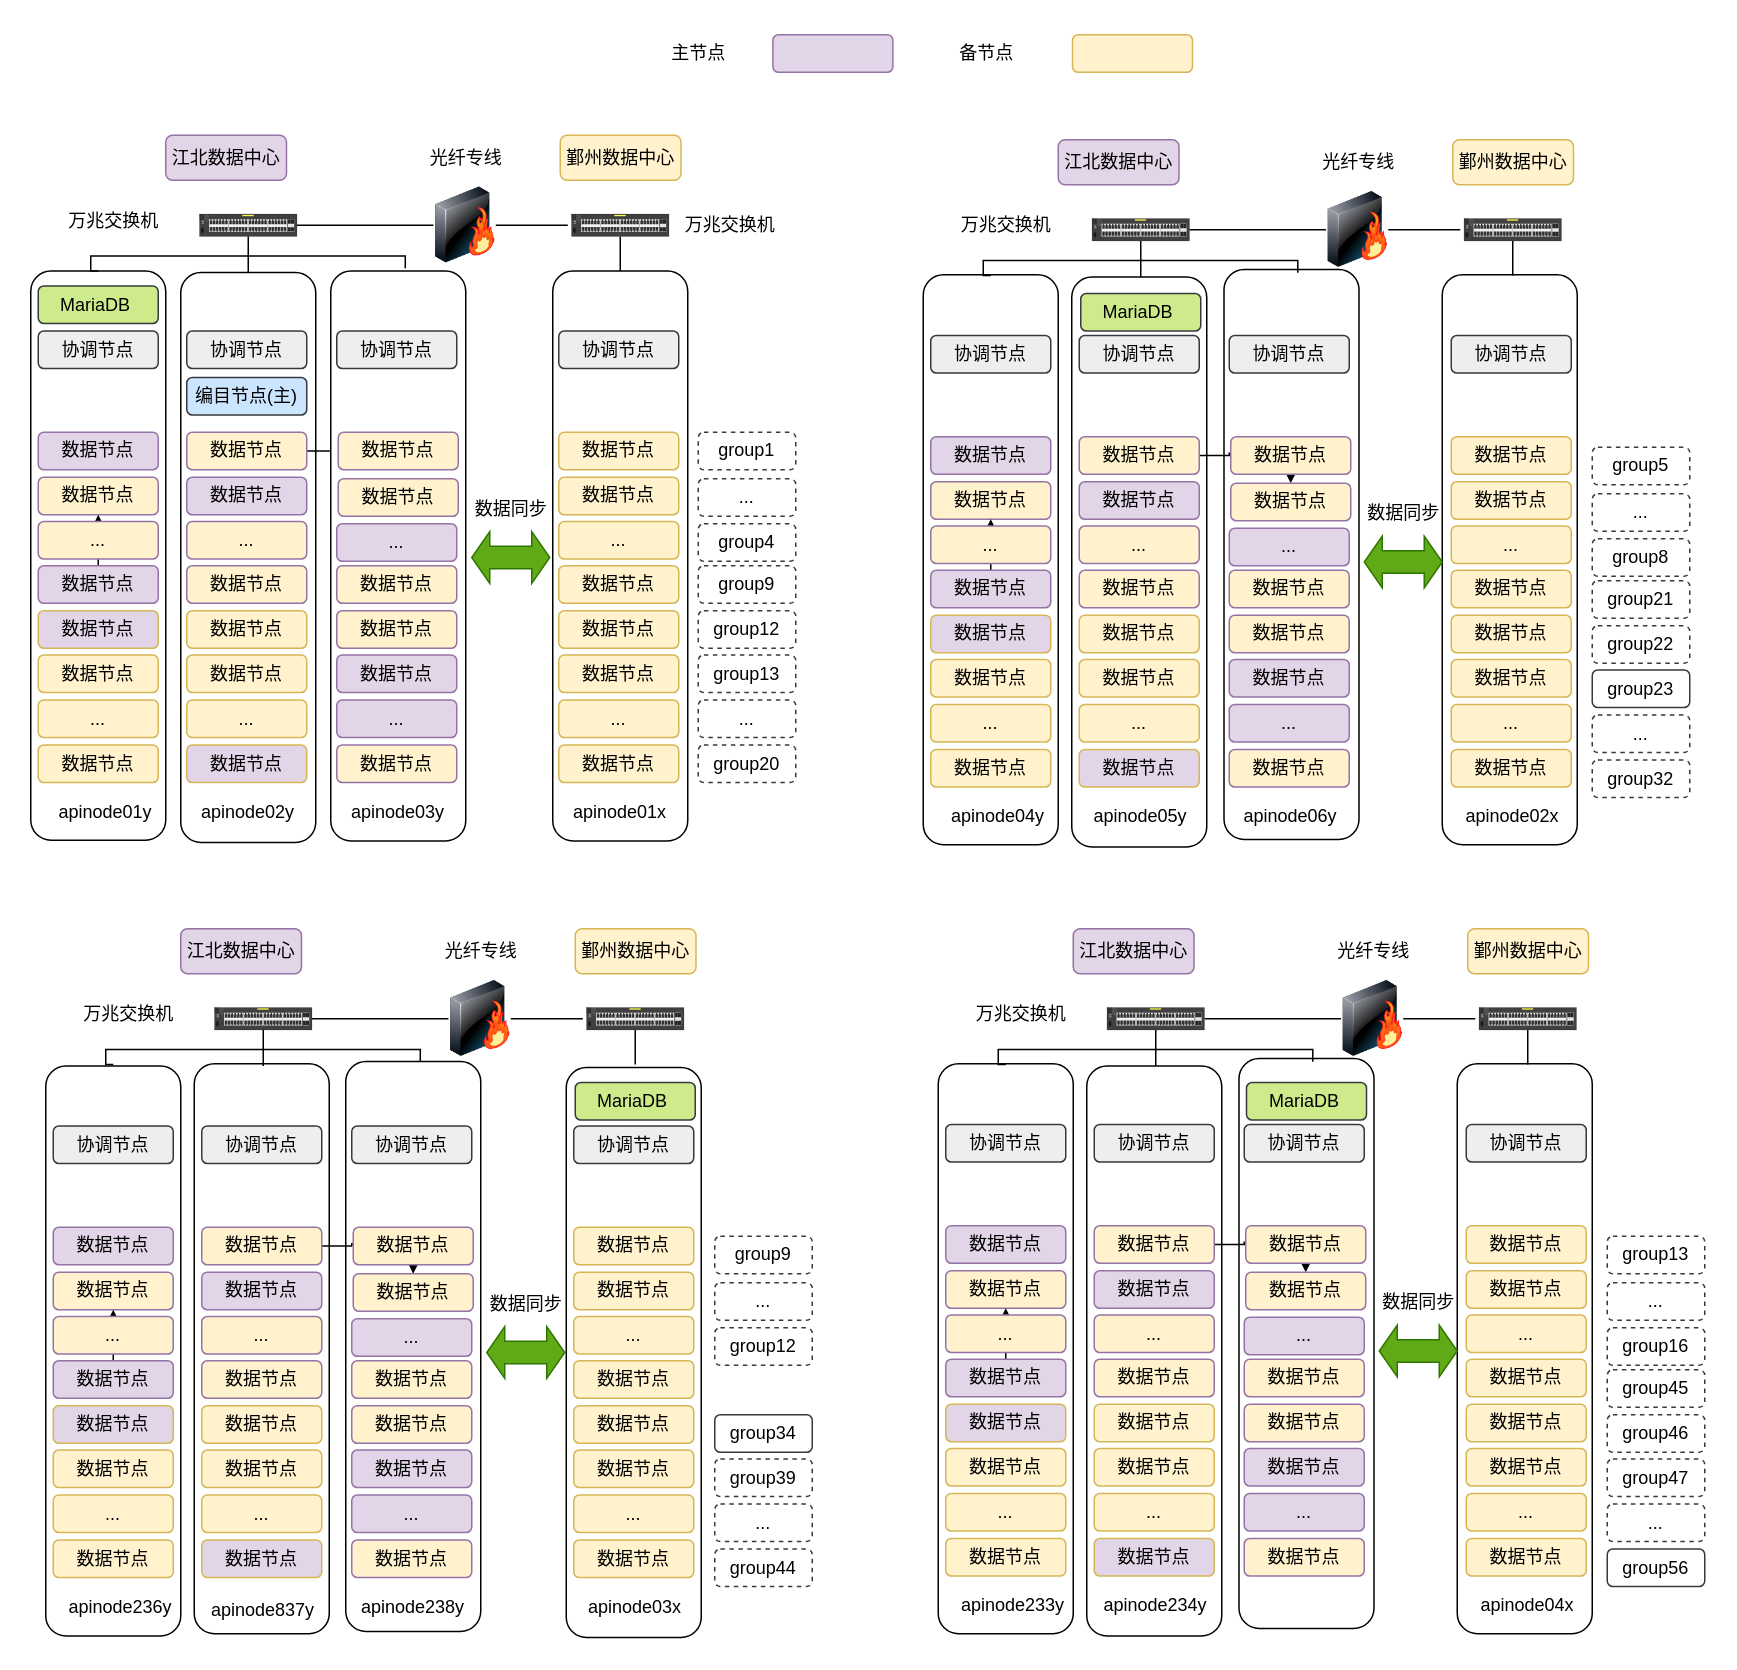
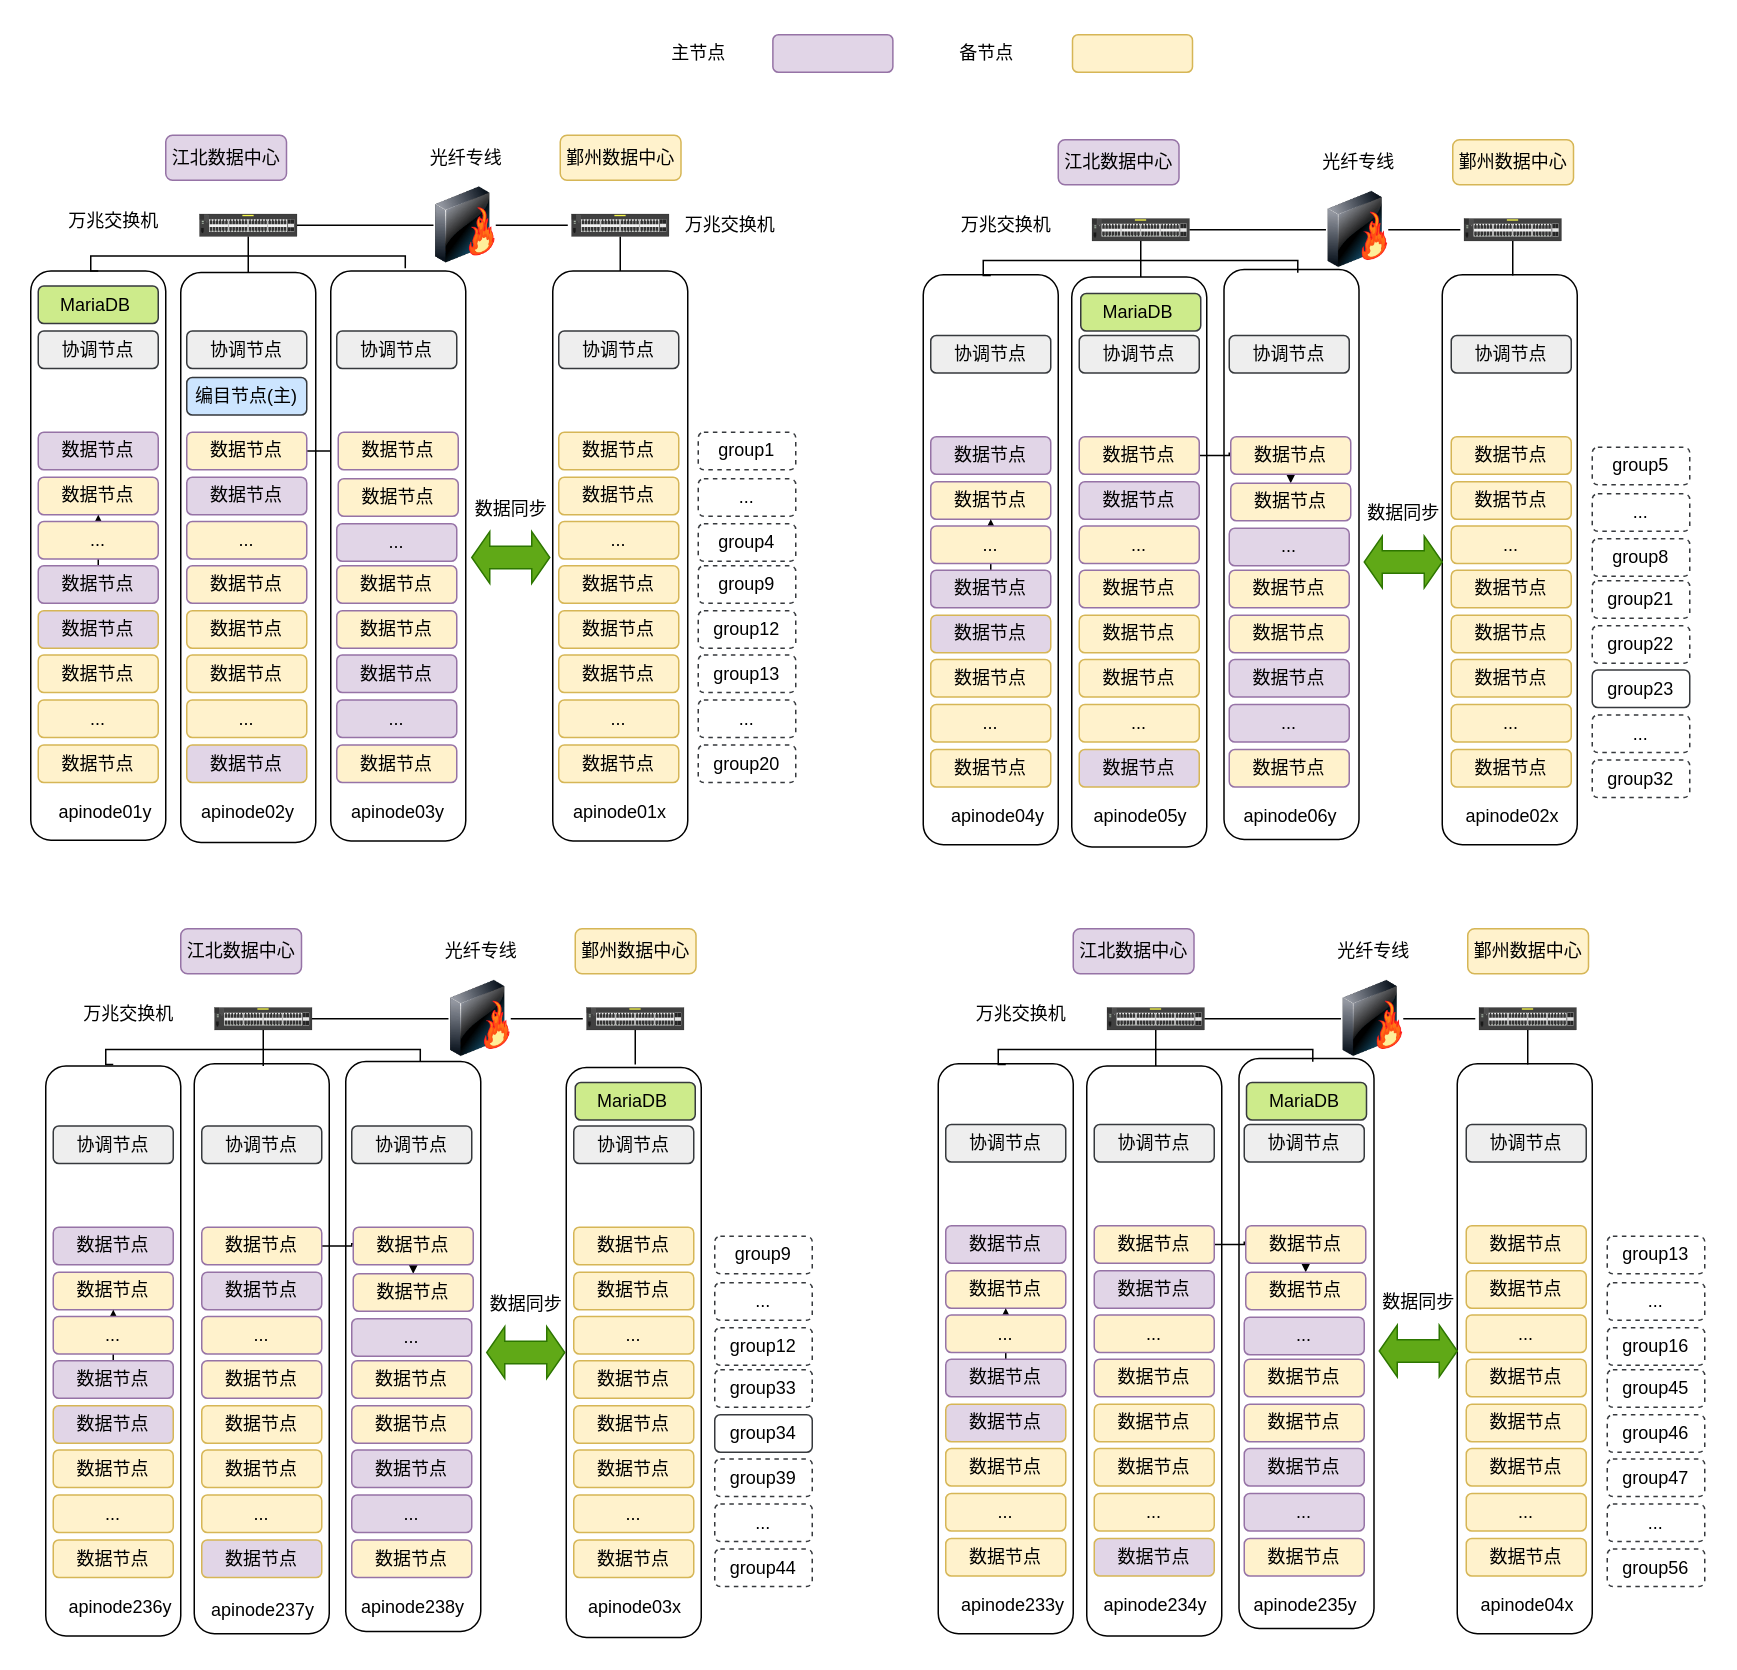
node "group33": added
node "group56": style solid -> dashed
node "apinode235y": added
node "apinode837y": label "apinode837y" -> "apinode237y"
